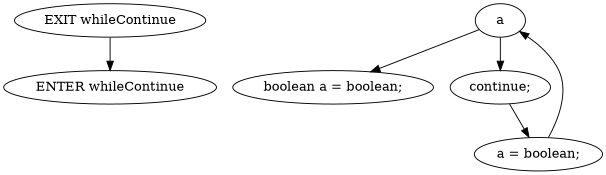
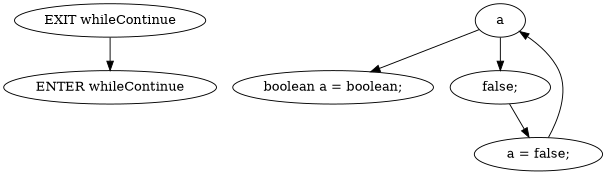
node "continue;": label "continue;" -> "false;"
node "a = boolean;": label "a = boolean;" -> "a = false;"
